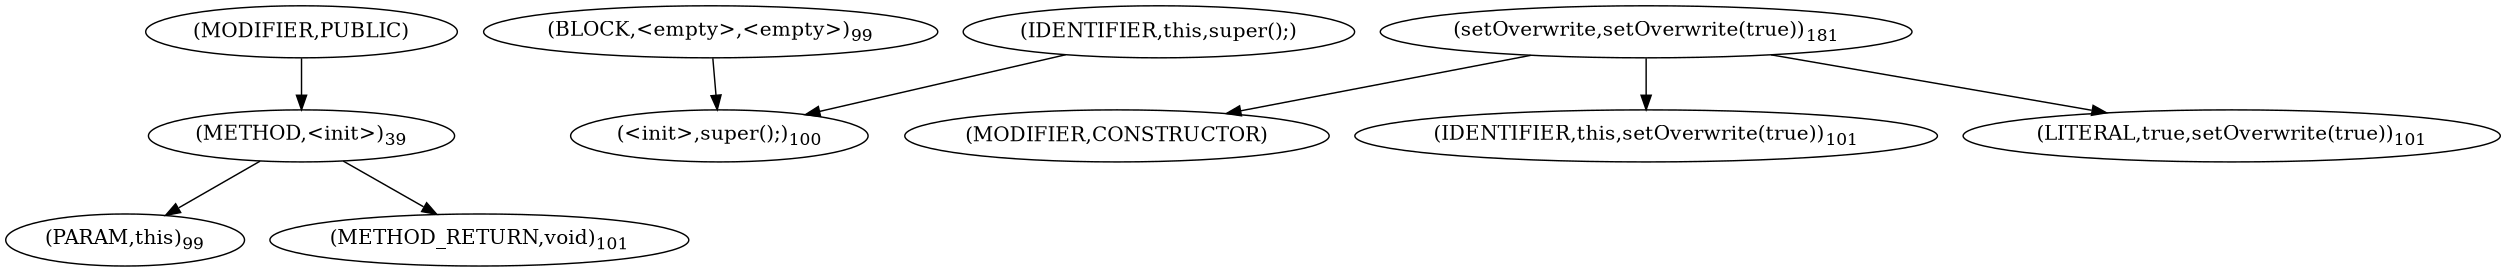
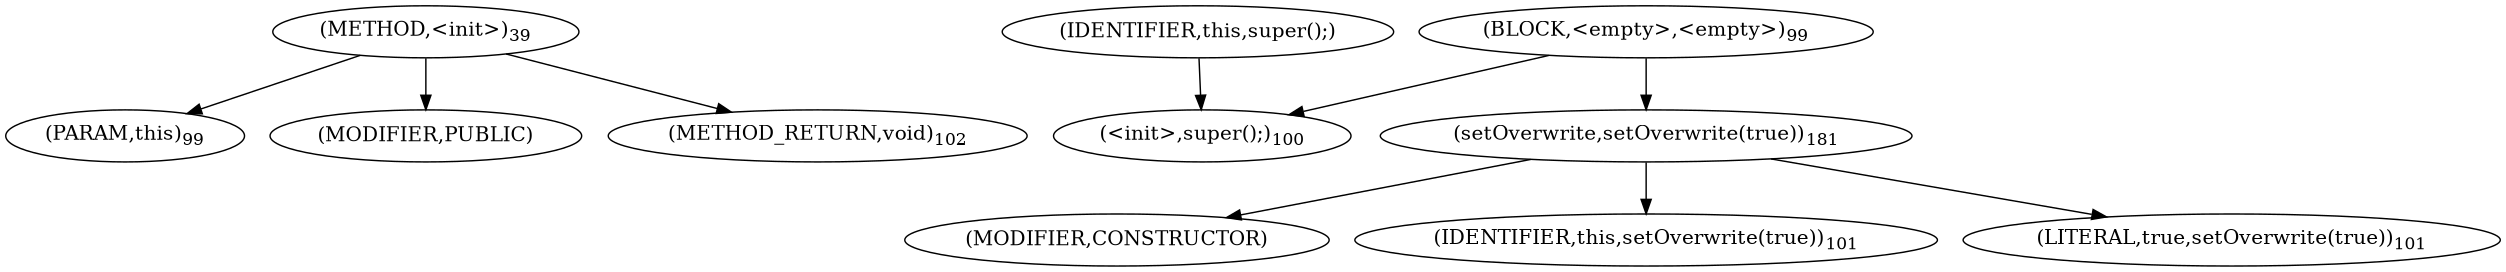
edge "(MODIFIER,PUBLIC)" -> "(METHOD,<init>)": reversed
edge "(BLOCK,<empty>,<empty>)" -> "(setOverwrite,setOverwrite(true))": added
node "(METHOD_RETURN,void)": text "101" -> "102"
